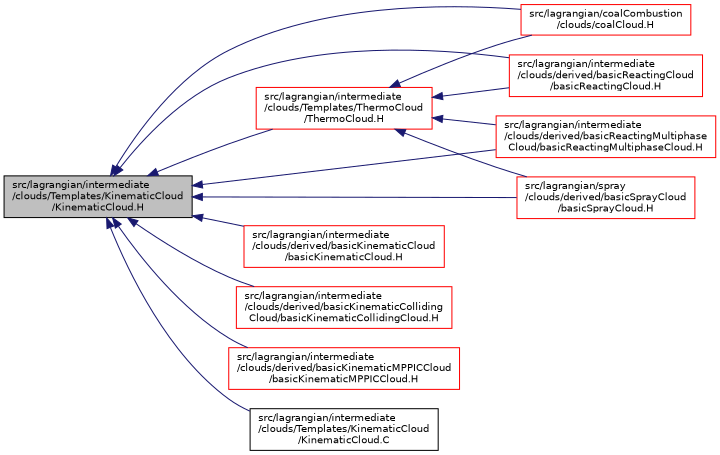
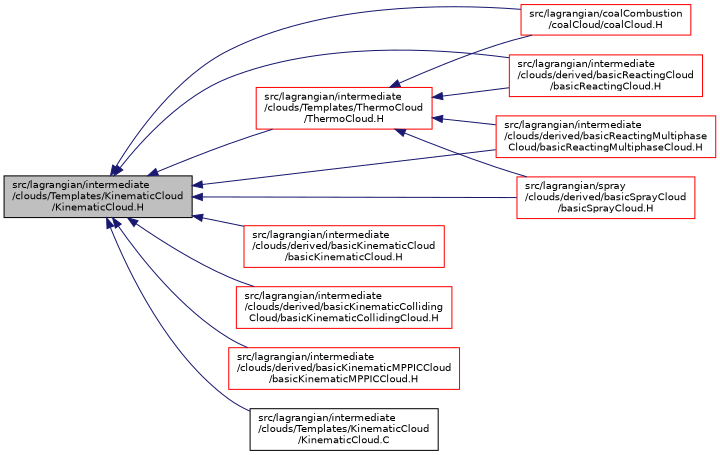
node "src/lagrangian/coalCombustion /clouds/coalCloud.H": label "src/lagrangian/coalCombustion /clouds/coalCloud.H" -> "src/lagrangian/coalCombustion /coalCloud/coalCloud.H"
